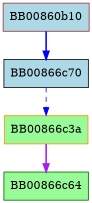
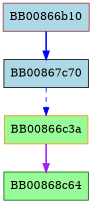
node "BB00860b10": label "BB00860b10" -> "BB00866b10"
node "BB00866c70": label "BB00866c70" -> "BB00867c70"
node "BB00866c64": label "BB00866c64" -> "BB00868c64"
